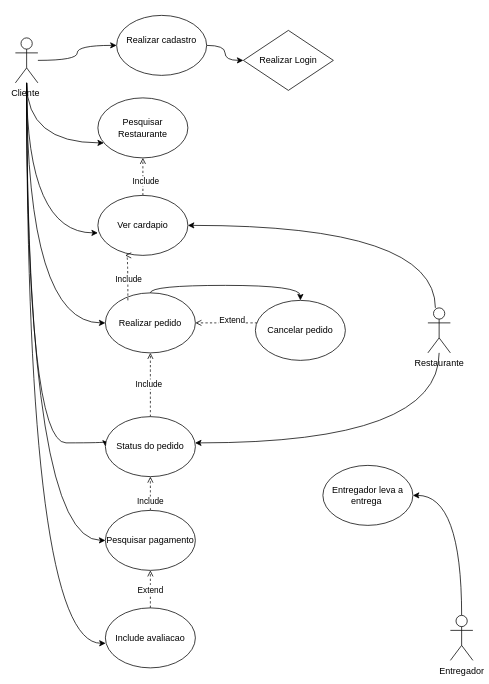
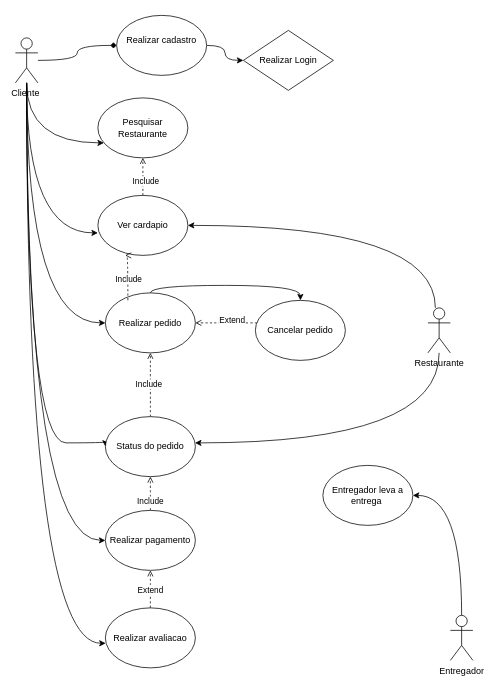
edge "Cliente" -> "Realizar cadastro": arrowhead classic -> diamond
node "Pesquisar pagamento": label "Pesquisar pagamento" -> "Realizar pagamento"
node "Include avaliacao": label "Include avaliacao" -> "Realizar avaliacao"
